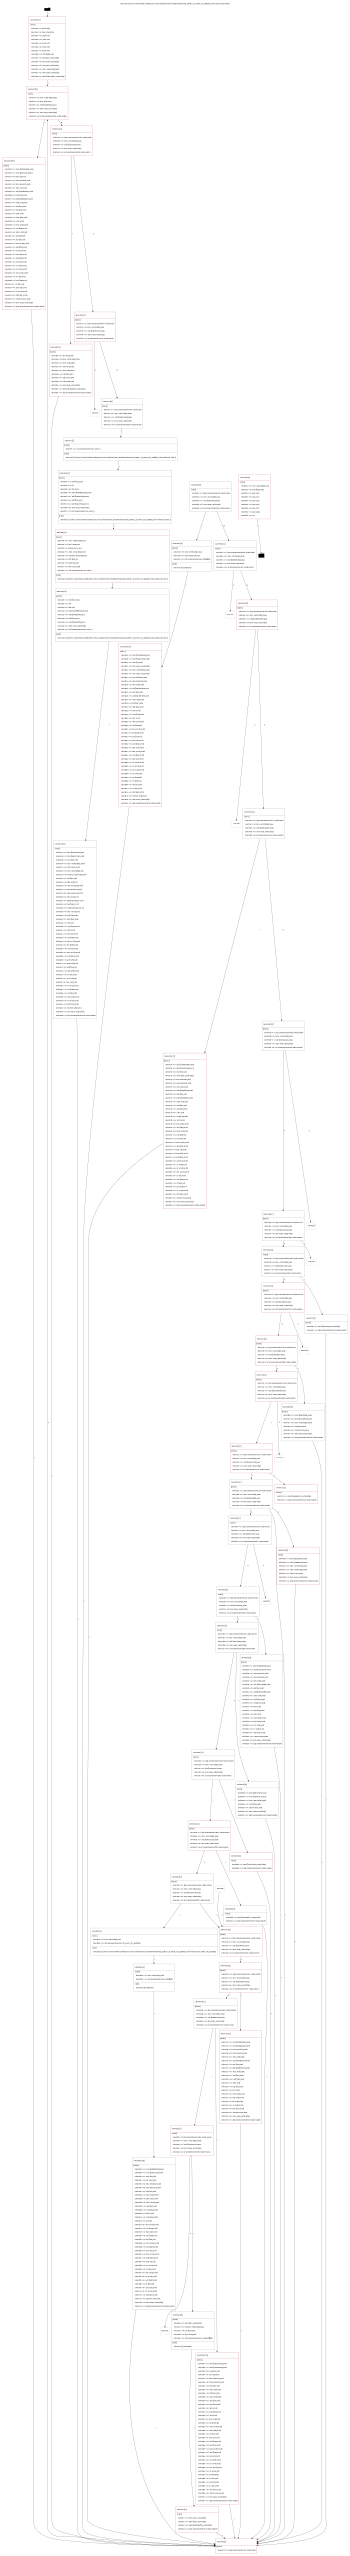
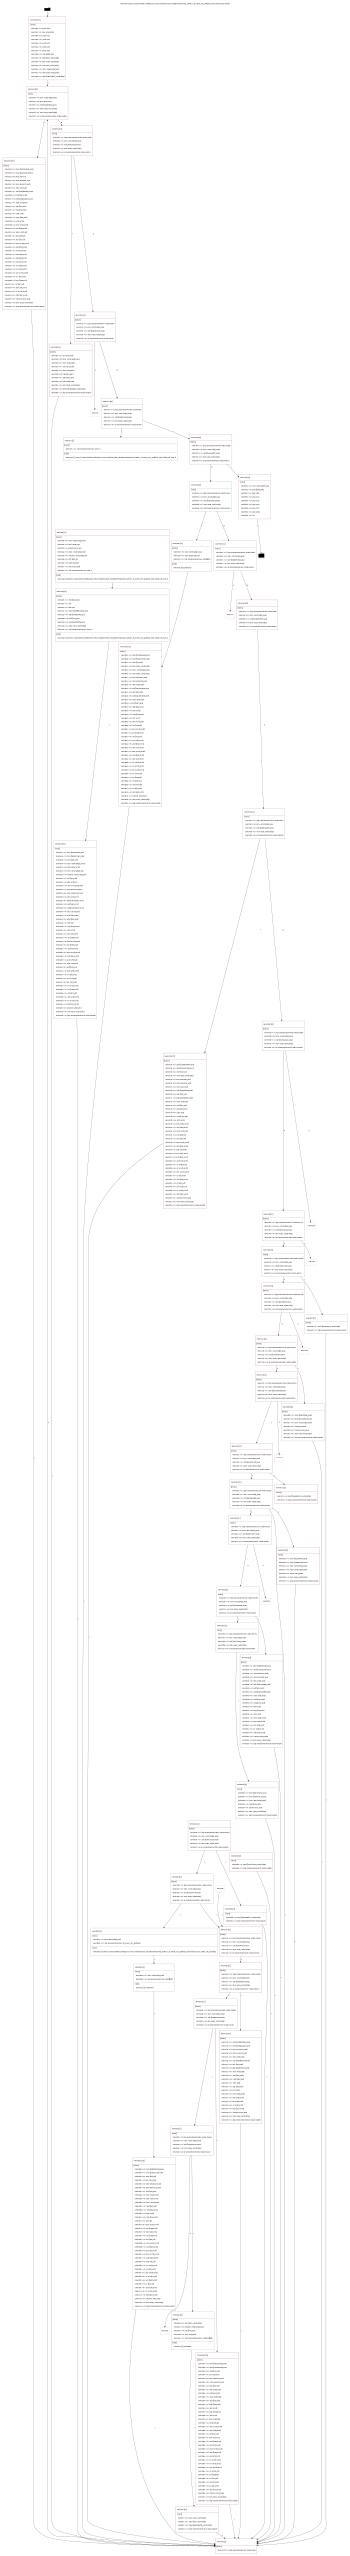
node "0x401468 [22]": added
node "0x4019ce [40]": removed
node "0x401e4f": removed
node "0x4015e9 [25]": removed
